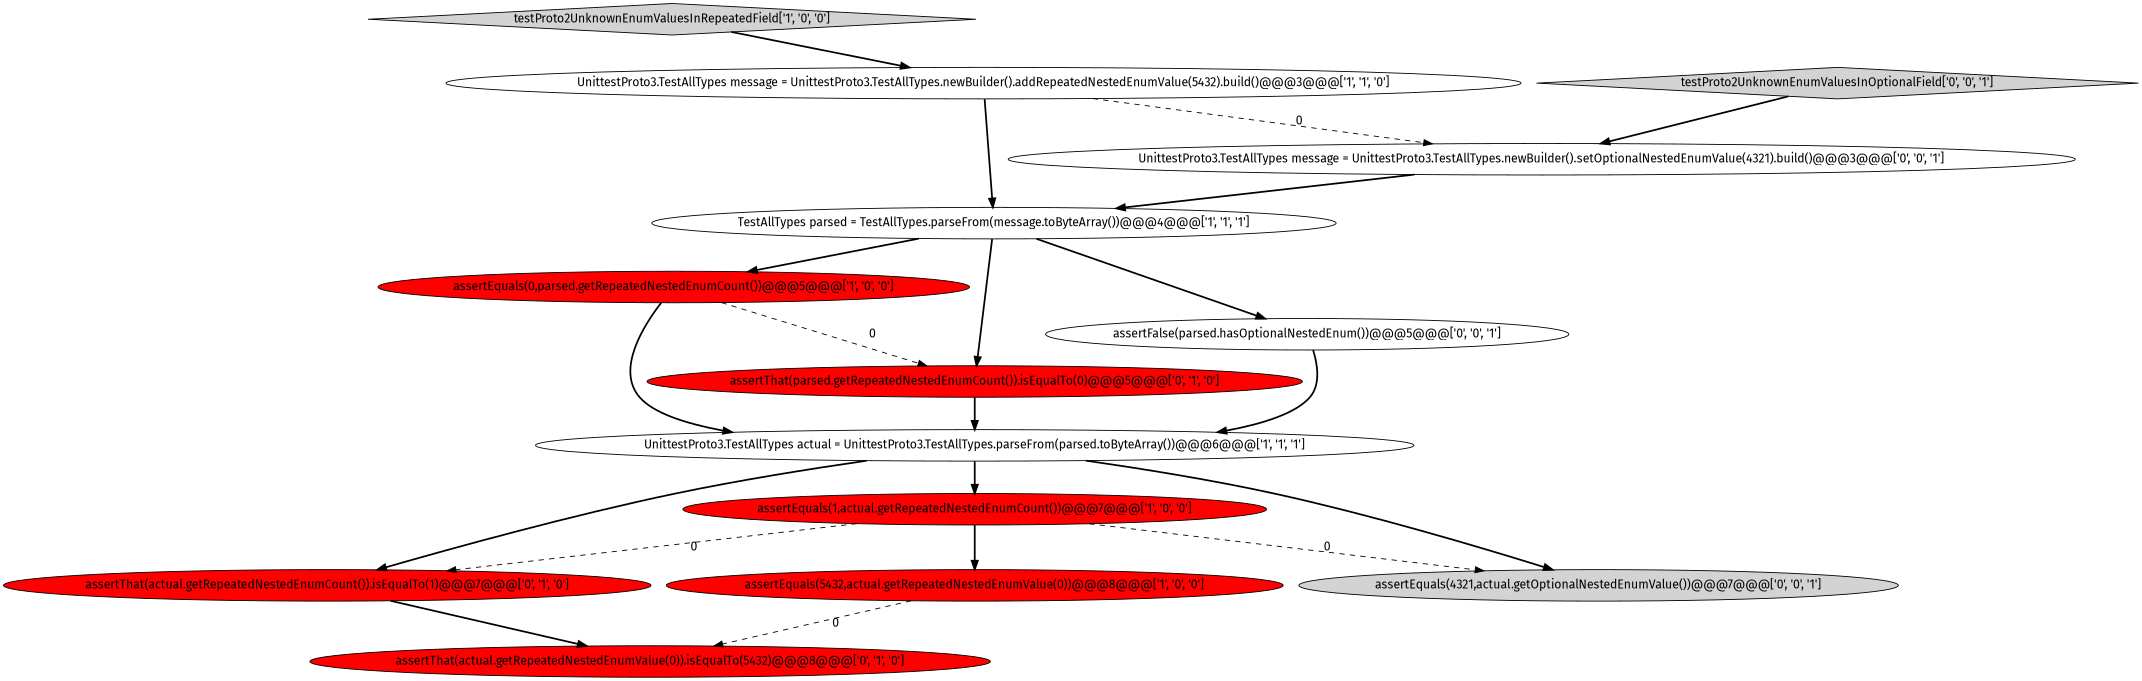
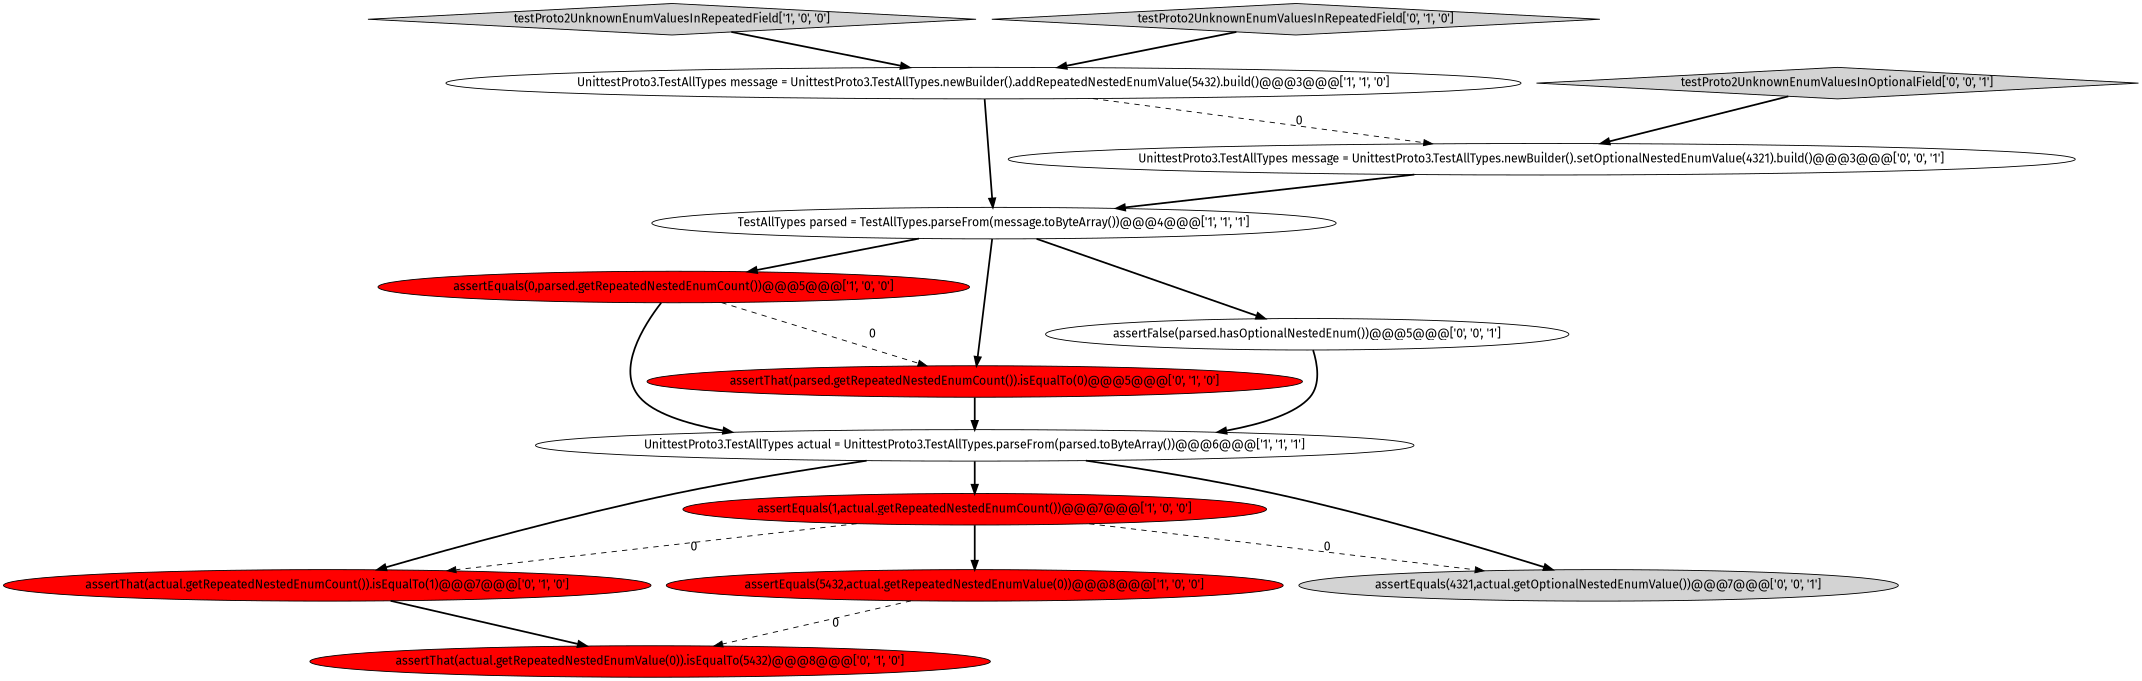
node "testProto2UnknownEnumValuesInRepeatedField['0', '1', '0']": added
